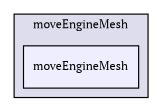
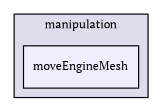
cluster "moveEngineMesh": label "moveEngineMesh" -> "manipulation"
